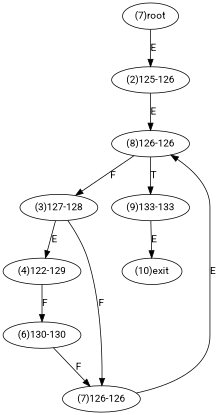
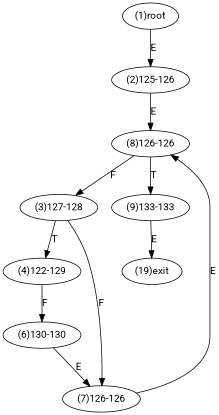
node "(7)root": label "(7)root" -> "(1)root"
edge "(3)127-128" -> "(4)122-129": label "E" -> "T"
node "(10)exit": label "(10)exit" -> "(19)exit"
edge "(6)130-130" -> "(7)126-126": label "F" -> "E"
